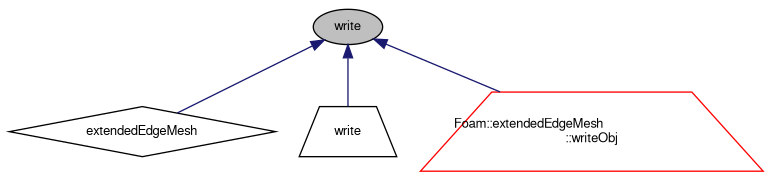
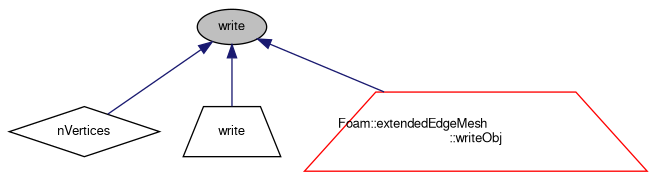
node "extendedEdgeMesh": label "extendedEdgeMesh" -> "nVertices"
